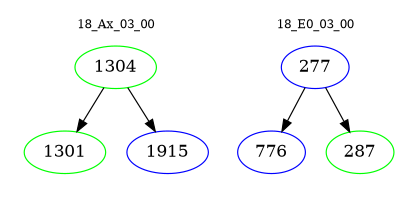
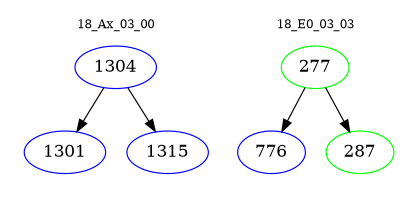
cluster "18_E0_03_00": label "18_E0_03_00" -> "18_E0_03_03"
node "1304": color green -> blue
node "277": color blue -> green
node "1301": color green -> blue
node "1915": label "1915" -> "1315"
